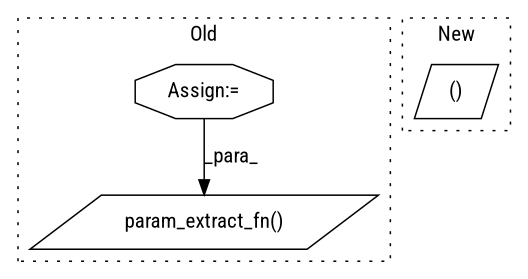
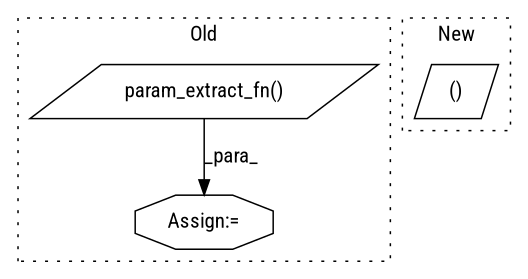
edge "Assign:=" -> "param_extract_fn()": reversed
